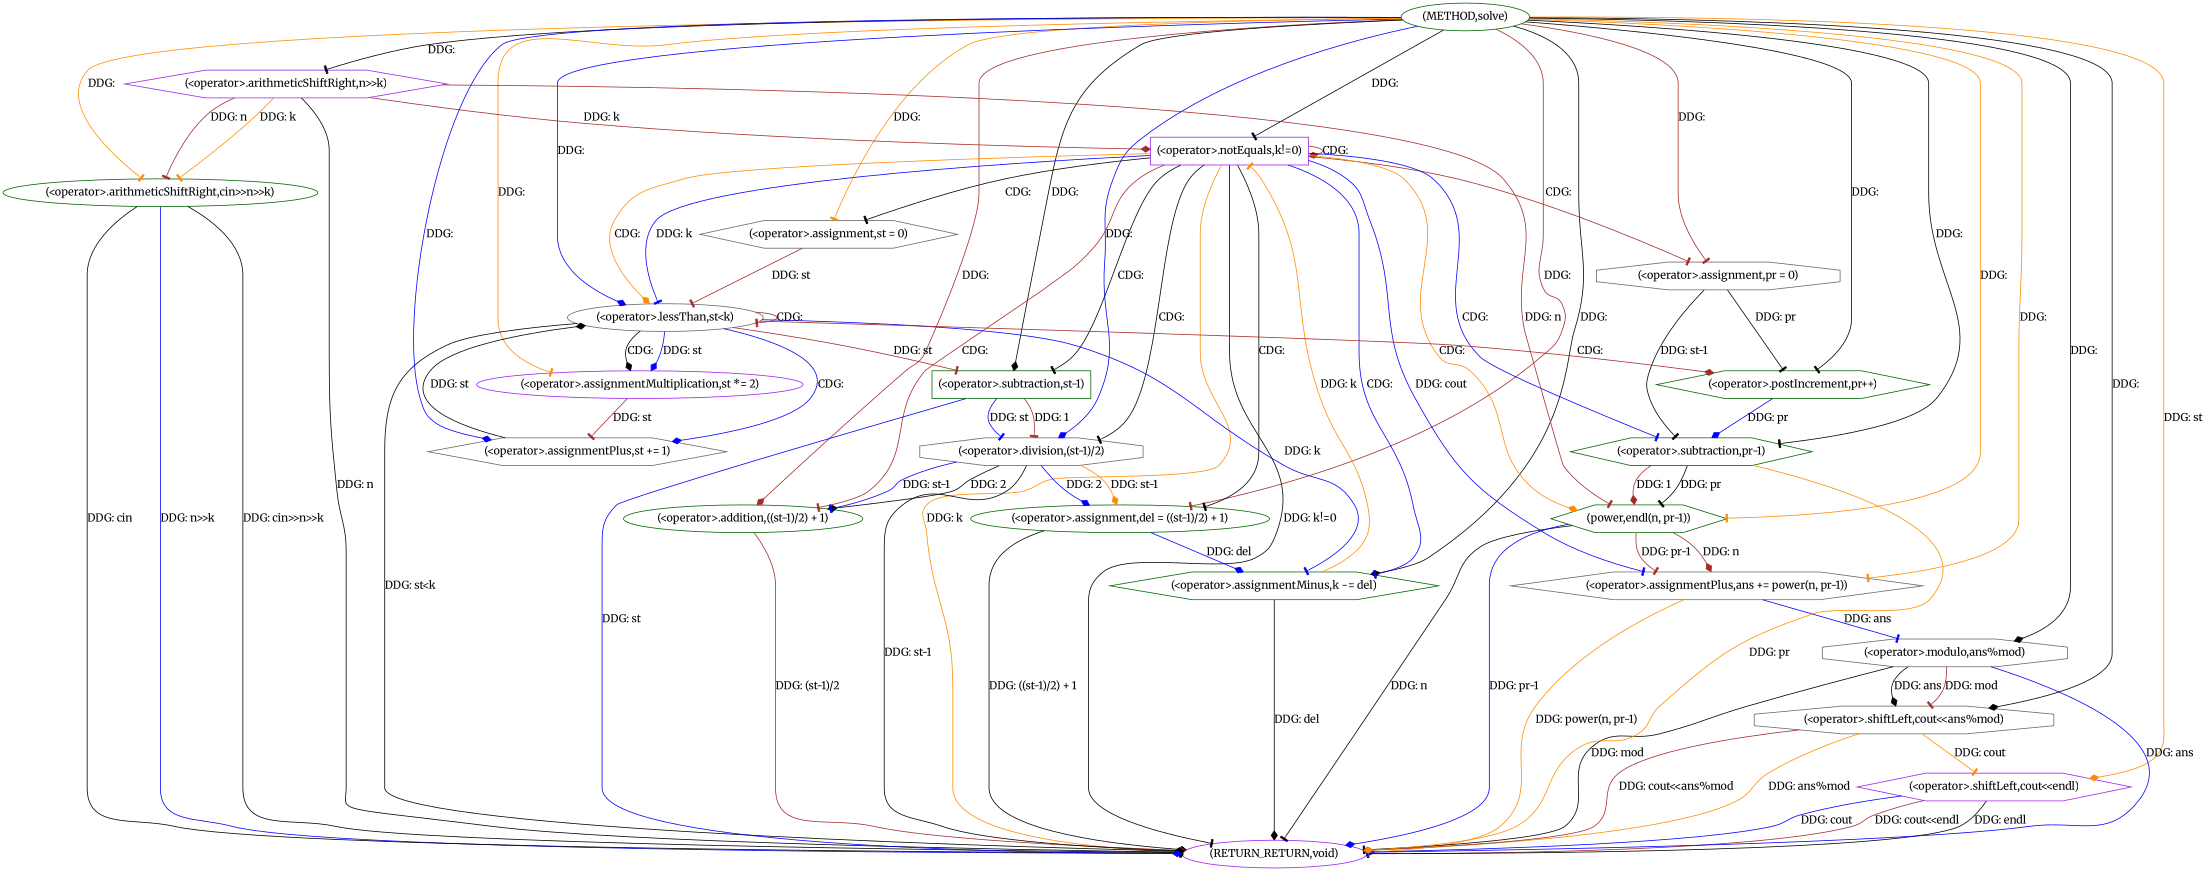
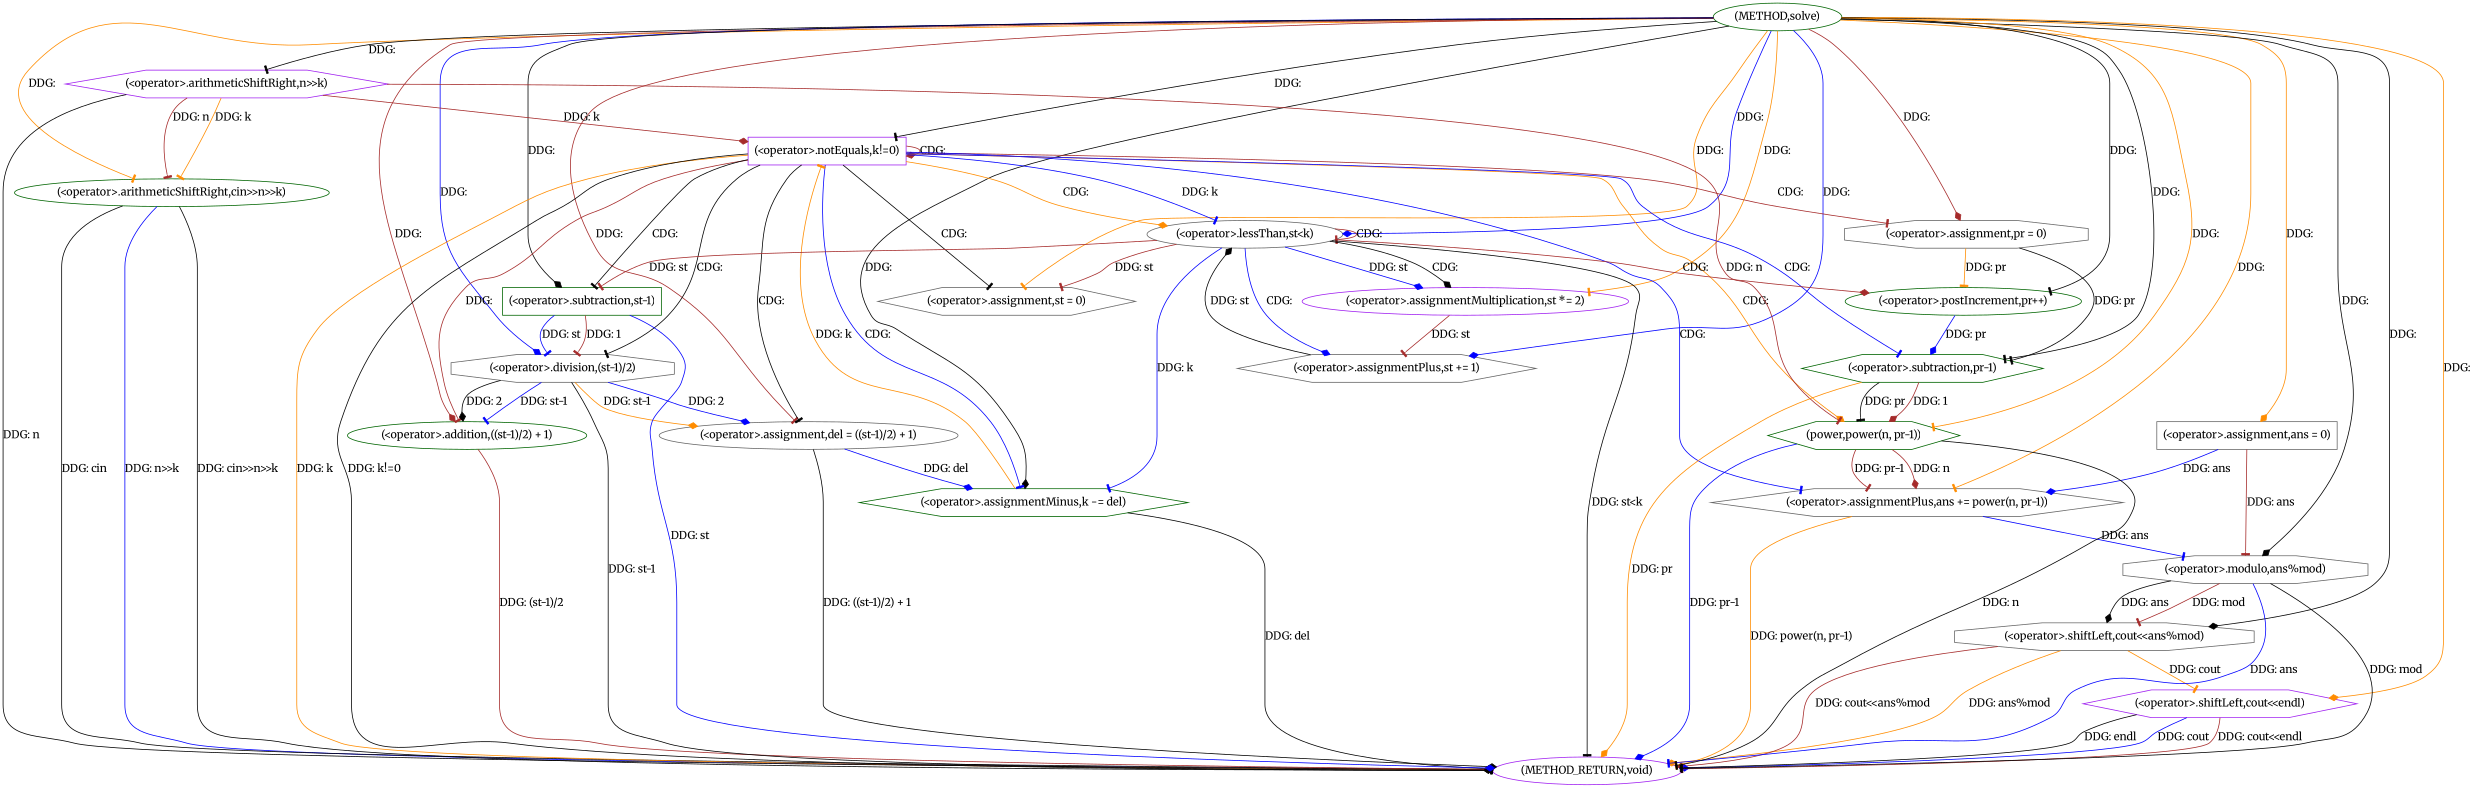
edge "(METHOD,solve)" -> "(<operator>.assignment,pr = 0)": arrowhead tee -> diamond
edge "(<operator>.assignment,st = 0)" -> "(<operator>.lessThan,st<k)": reversed
edge "(<operator>.assignment,pr = 0)" -> "(<operator>.postIncrement,pr++)": color black -> darkorange
edge "(<operator>.notEquals,k!=0)" -> "(<operator>.addition,((st-1)/2) + 1)": label "CDG: " -> "DDG: "
edge "(<operator>.assignment,pr = 0)" -> "(<operator>.subtraction,pr-1)": label "DDG: st-1" -> "DDG: pr"
edge "(<operator>.notEquals,k!=0)" -> "(<operator>.assignmentPlus,ans += power(n, pr-1))": label "DDG: cout" -> "CDG: "
node "(<operator>.postIncrement,pr++)": shape hexagon -> ellipse
edge "(METHOD,solve)" -> "(<operator>.shiftLeft,cout<<endl)": label "DDG: st" -> "DDG: "
node "(<operator>.assignment,ans = 0)": added
node "(<operator>.assignment,del = ((st-1)/2) + 1)": color darkgreen -> gray40
node "(power,endl(n, pr-1))": label "(power,endl(n, pr-1))" -> "(power,power(n, pr-1))"
node "(RETURN_RETURN,void)": label "(RETURN_RETURN,void)" -> "(METHOD_RETURN,void)"
